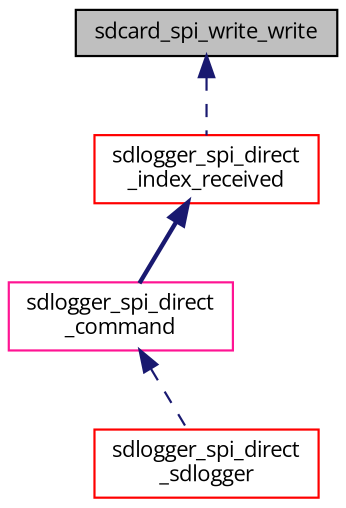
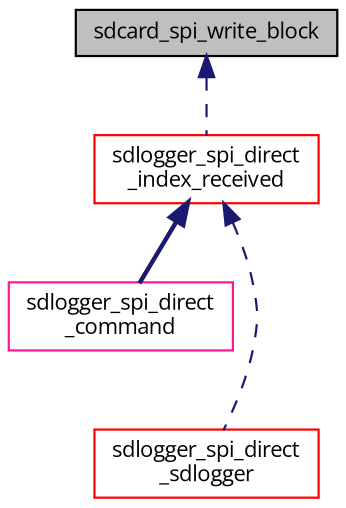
node "sdcard_spi_write_write": label "sdcard_spi_write_write" -> "sdcard_spi_write_block"
edge "sdlogger_spi_direct _sdlogger" -> "sdlogger_spi_direct _command": now "sdlogger_spi_direct _sdlogger" -> "sdlogger_spi_direct _index_received"
